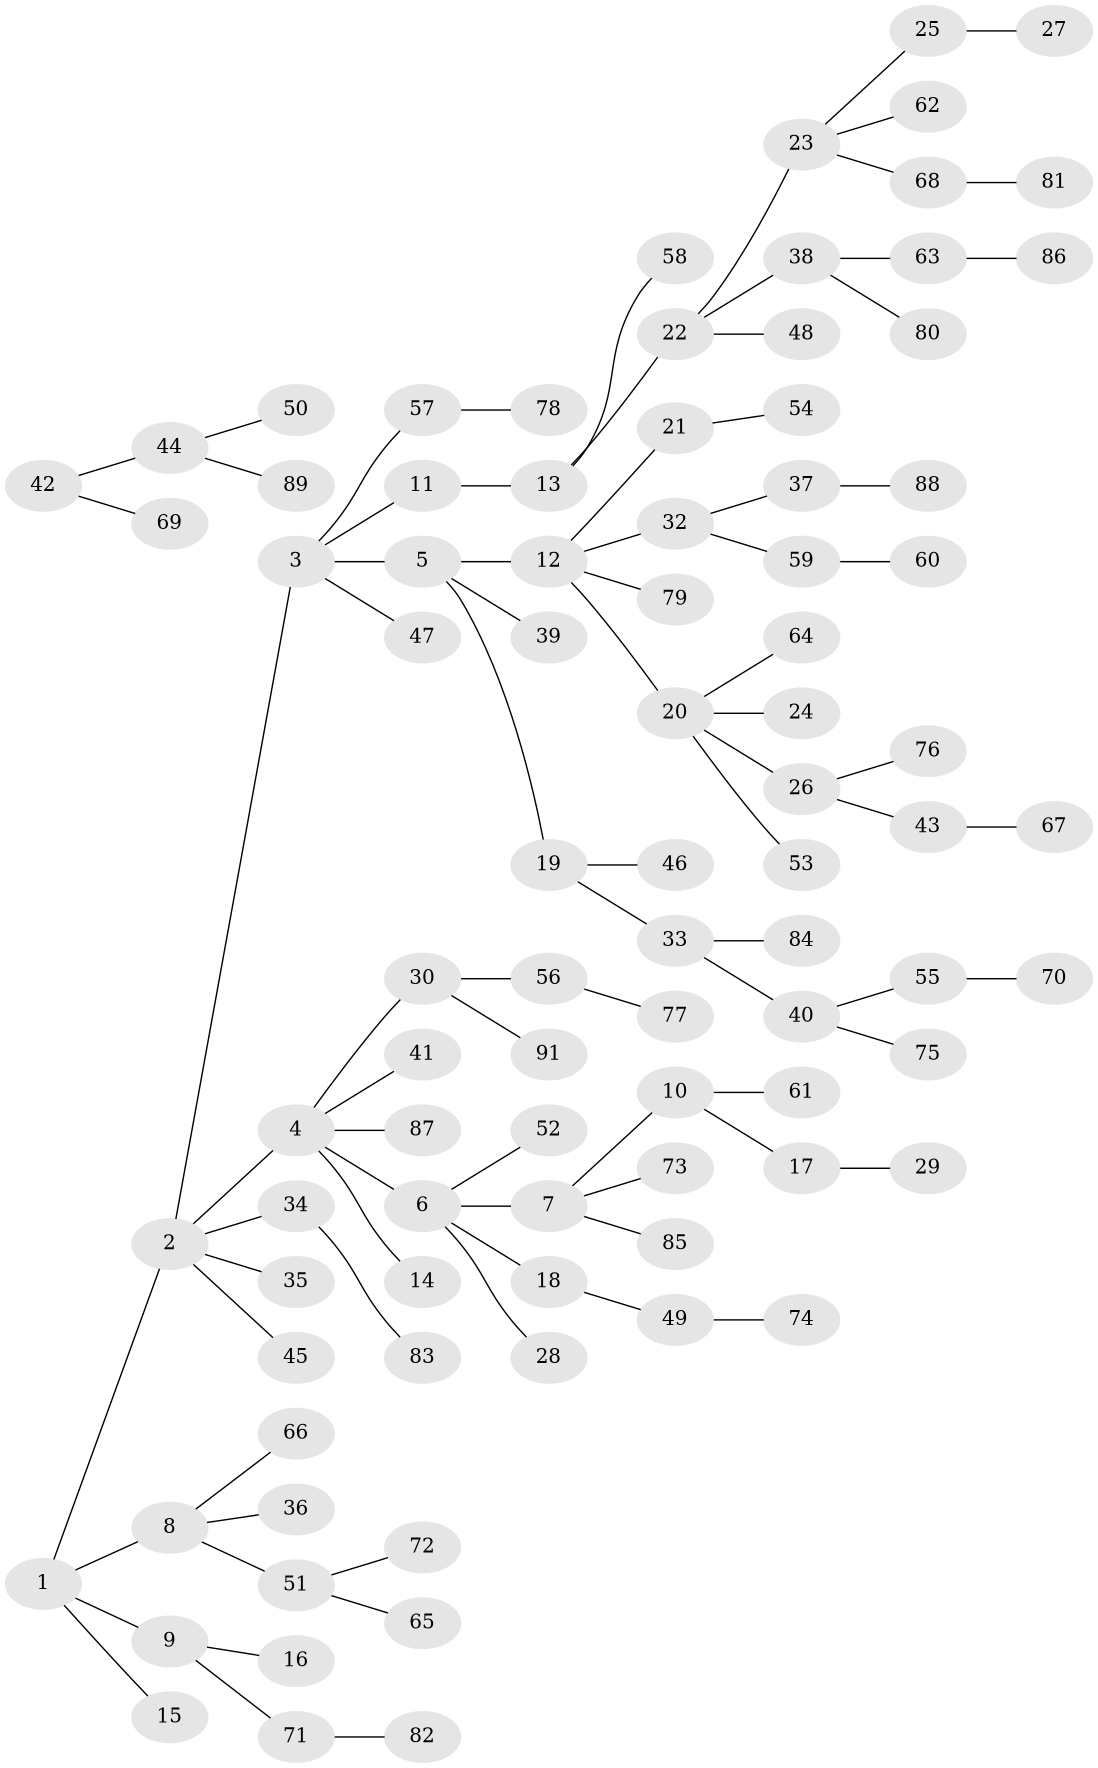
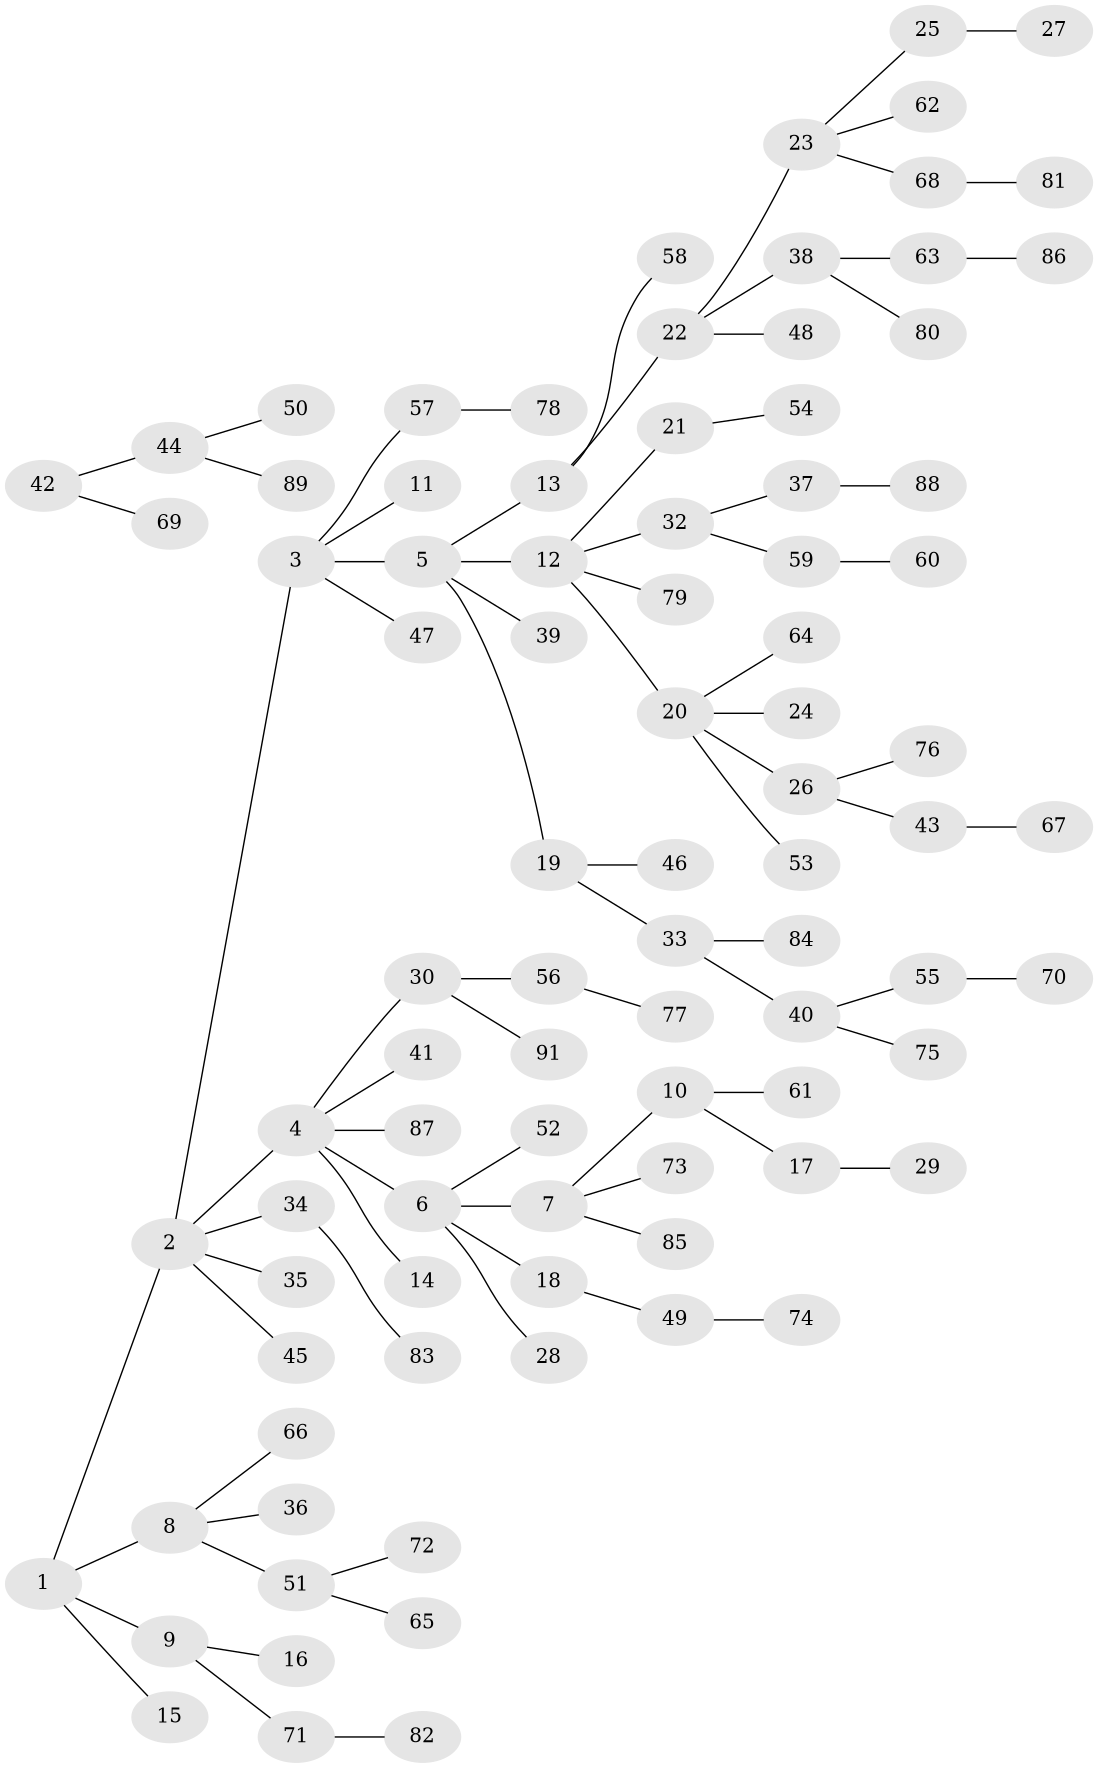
edge "11" -- "13": now "5" -- "13"
